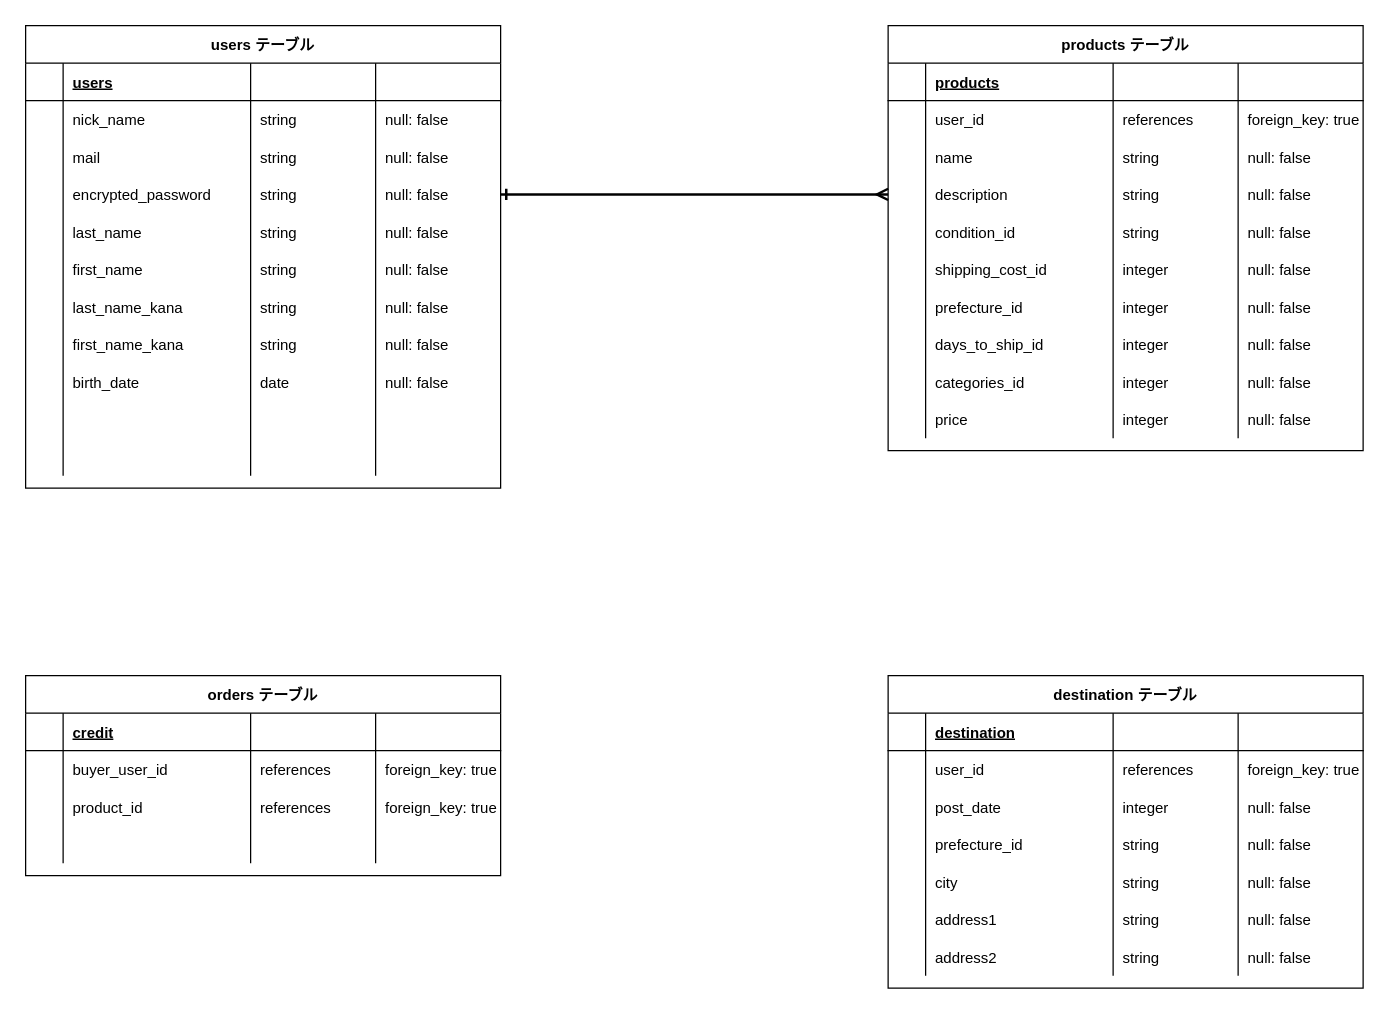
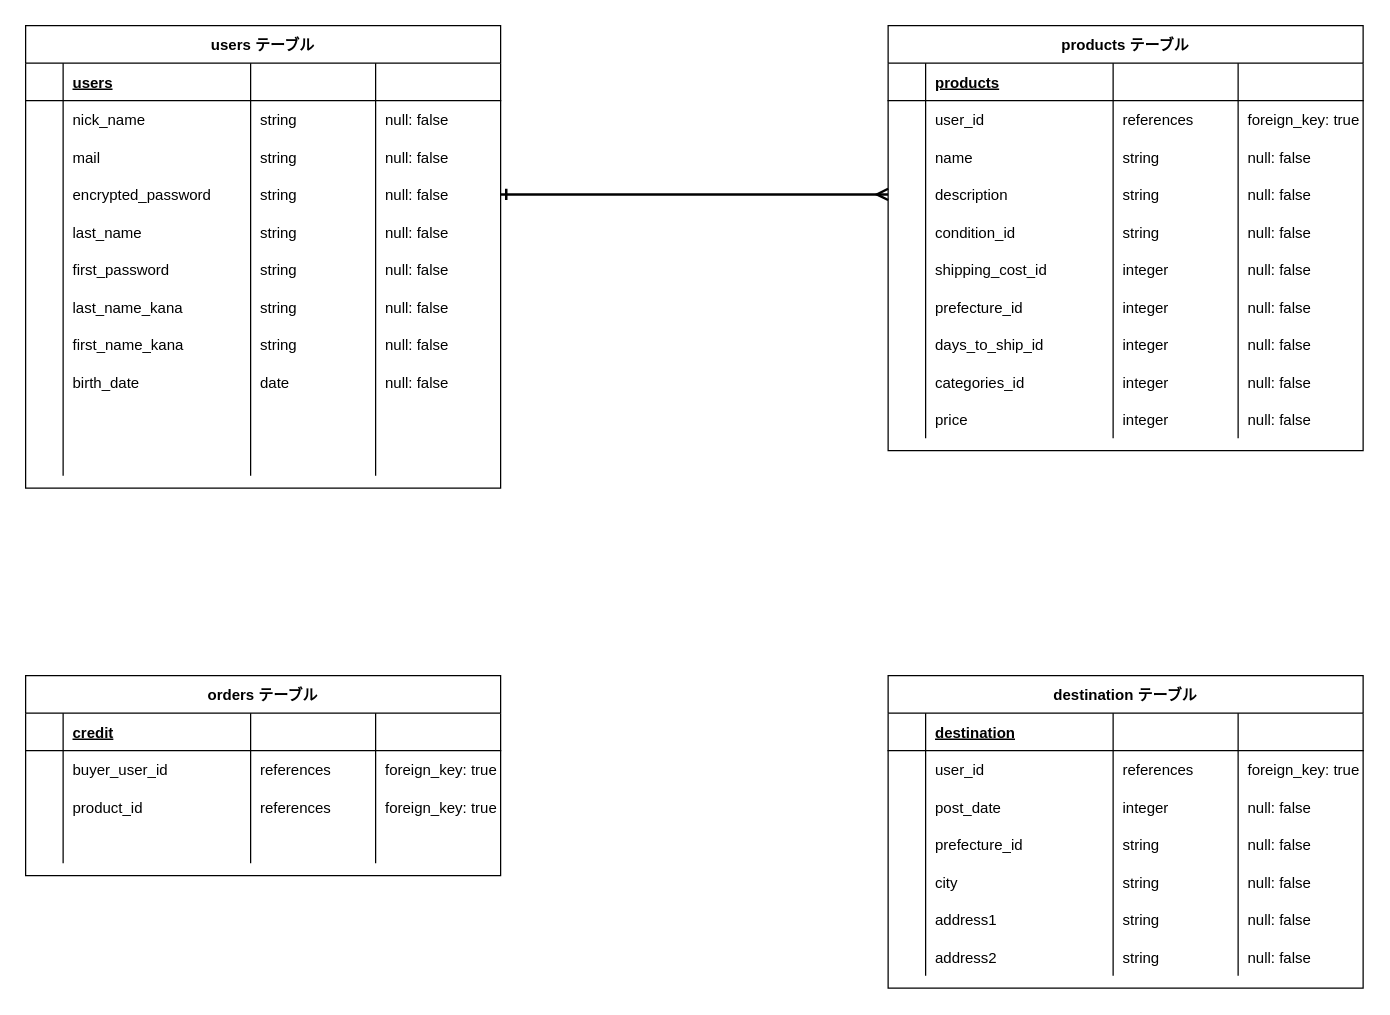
node "first_name": label "first_name" -> "first_password"
